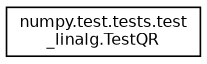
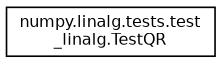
node "numpy.test.tests.test _linalg.TestQR": label "numpy.test.tests.test _linalg.TestQR" -> "numpy.linalg.tests.test _linalg.TestQR"
